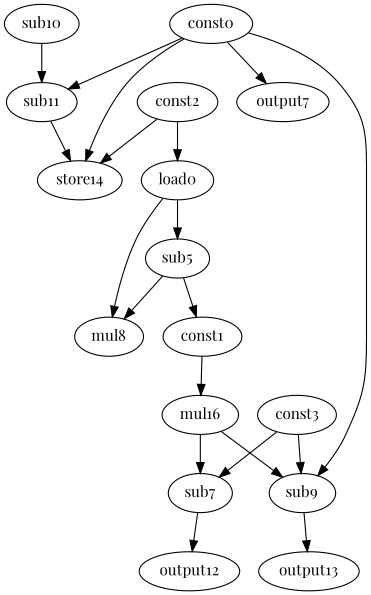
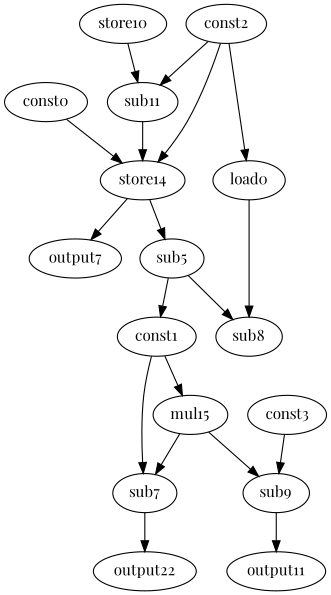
node "sub10": label "sub10" -> "store10"
edge "const0" -> "output7": now "store14" -> "output7"
edge "const0" -> "sub11": now "const2" -> "sub11"
edge "load0" -> "sub5": now "store14" -> "sub5"
edge "const0" -> "sub9": removed
node "mul8": label "mul8" -> "sub8"
node "mul16": label "mul16" -> "mul15"
edge "const3" -> "sub7": now "const1" -> "sub7"
node "output12": label "output12" -> "output22"
node "output13": label "output13" -> "output11"
